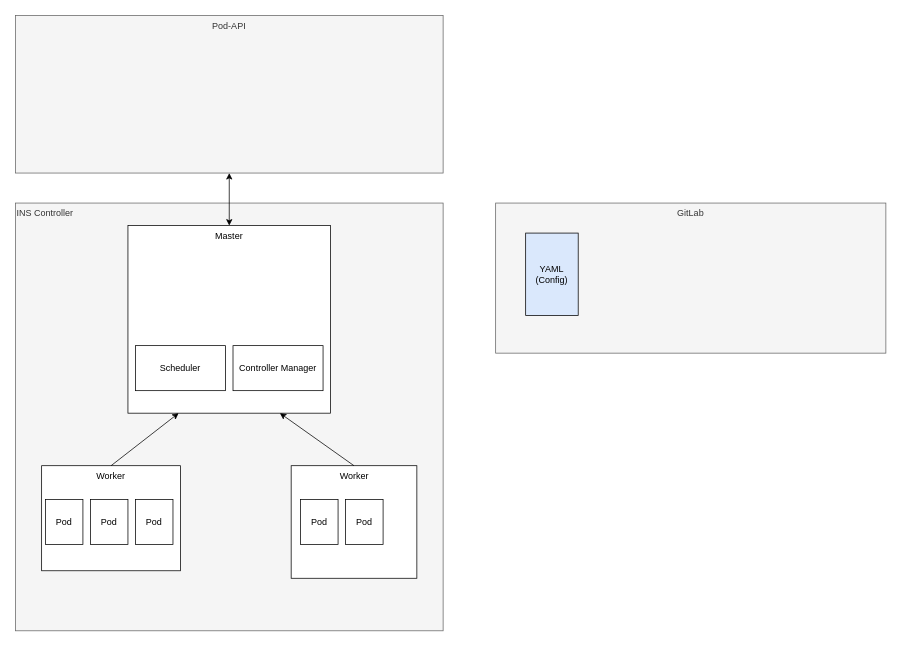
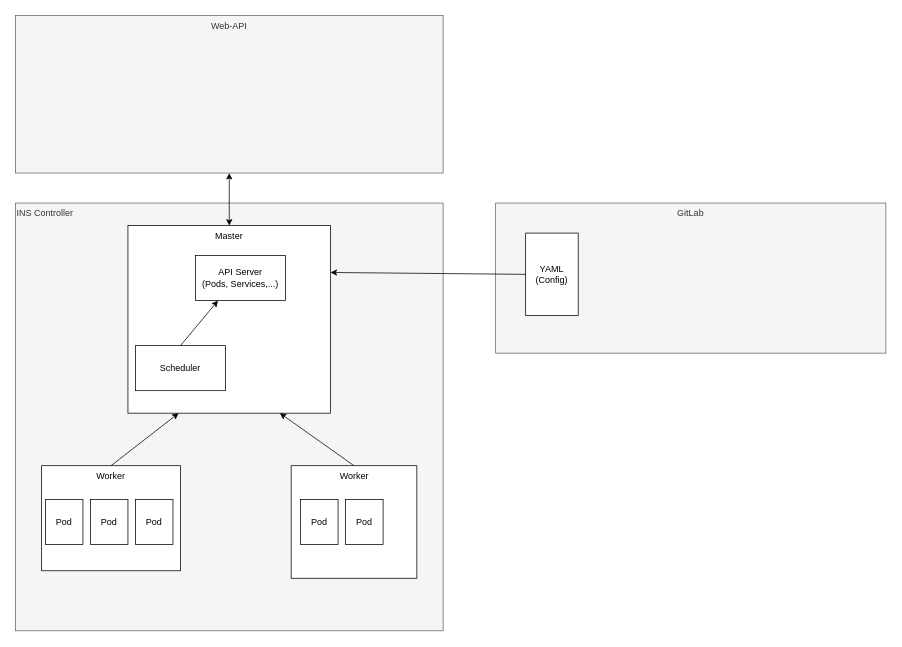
node "Pod-API": label "Pod-API" -> "Web-API"
edge "YAML (Config)" -> "Master": added
node "YAML (Config)": fillcolor #dae8fc -> #ffffff
node "API Server (Pods, Services,...)": added
edge "Scheduler" -> "API Server (Pods, Services,...)": added
node "Controller Manager": removed
